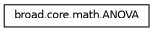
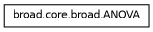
node "broad.core.math.ANOVA": label "broad.core.math.ANOVA" -> "broad.core.broad.ANOVA"
